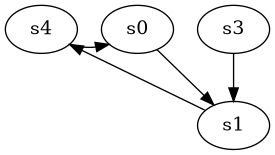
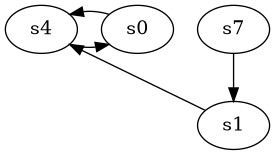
node "s3": label "s3" -> "s7"
edge "s0" -> "s1": now "s0" -> "s4"
